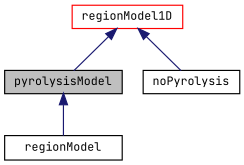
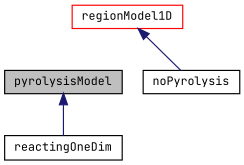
edge "pyrolysisModel" -> "regionModel1D": removed
node "regionModel": label "regionModel" -> "reactingOneDim"
